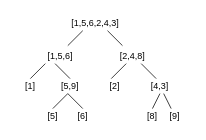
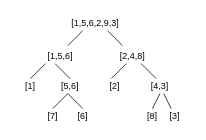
node "[1,5,6,2,4,3]": label "[1,5,6,2,4,3]" -> "[1,5,6,2,9,3]"
node "[5,9]": label "[5,9]" -> "[5,6]"
node "[5]": label "[5]" -> "[7]"
node "[9]": label "[9]" -> "[3]"
